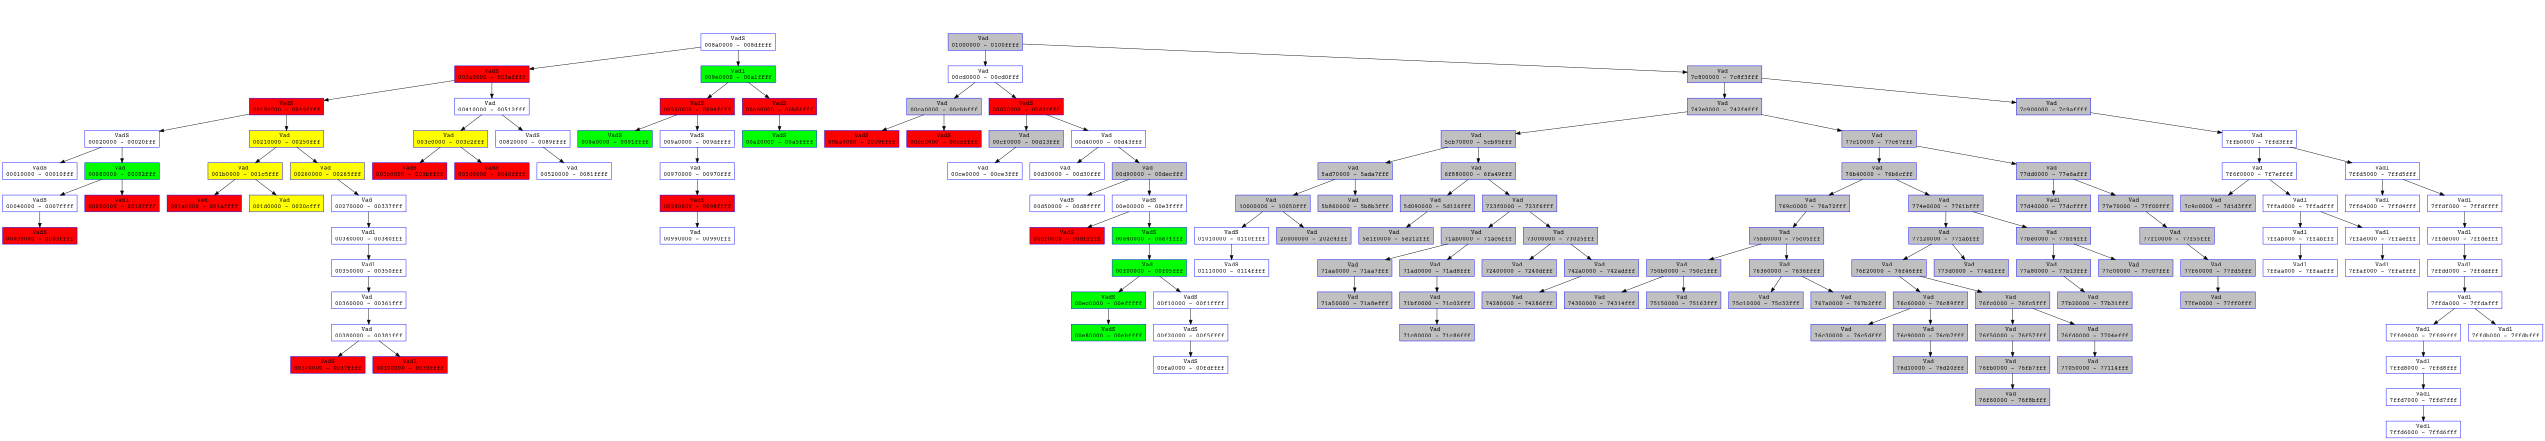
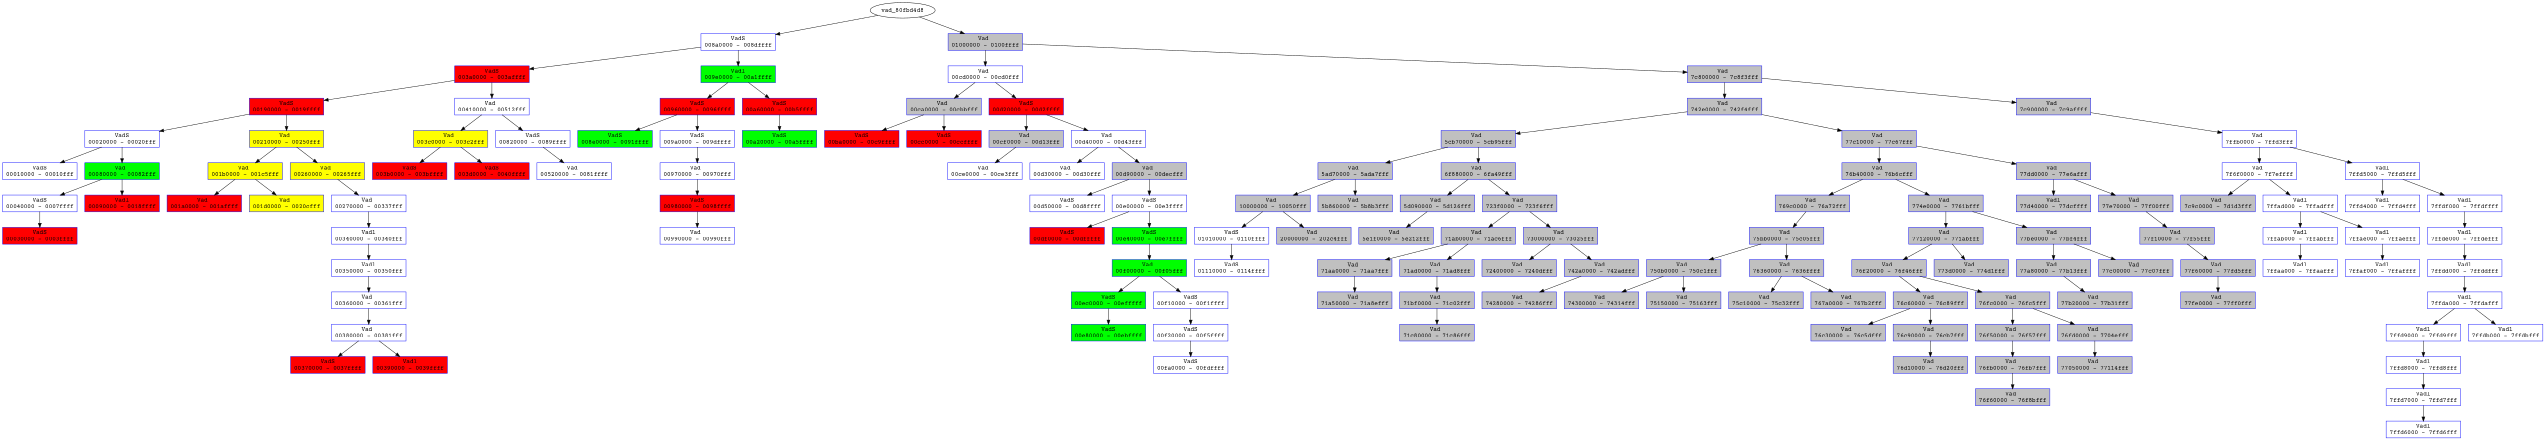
node "vad_80fbd4d8": added
